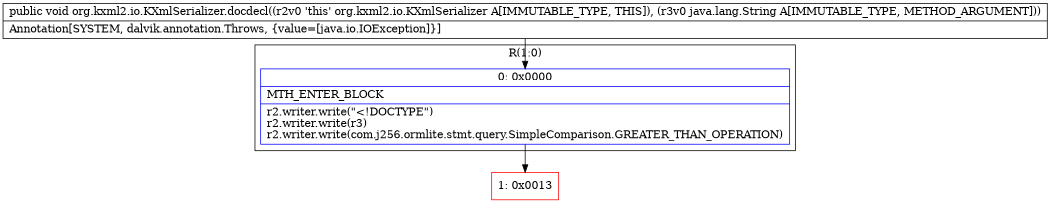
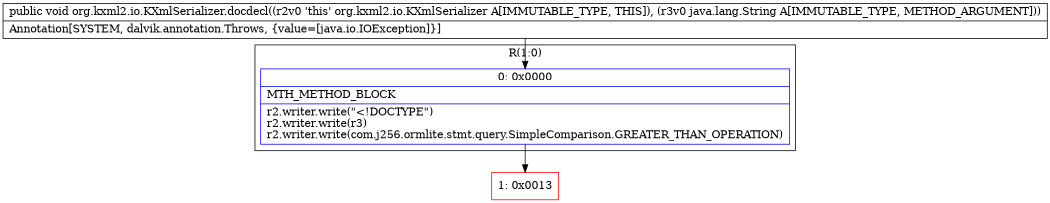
node "0: 0x0000": text "MTH_ENTER_BLOCK" -> "MTH_METHOD_BLOCK"
